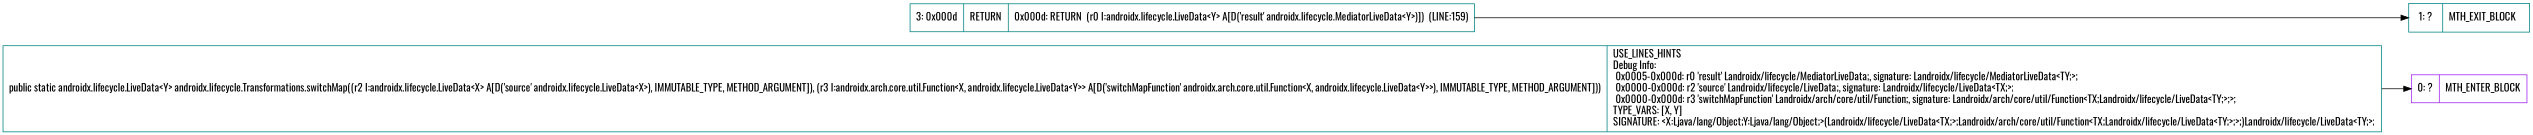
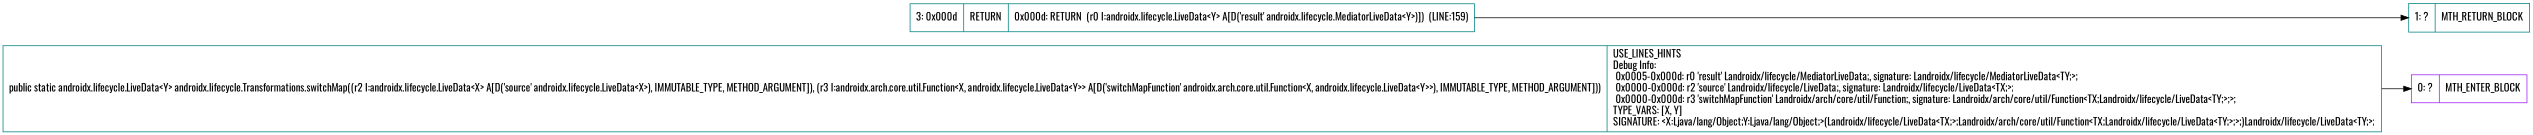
node "1: ?": text "MTH_EXIT_BLOCK" -> "MTH_RETURN_BLOCK"
